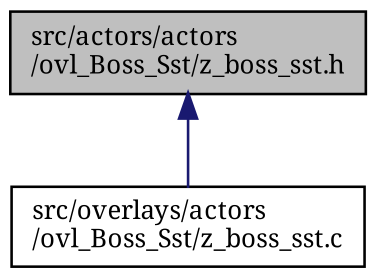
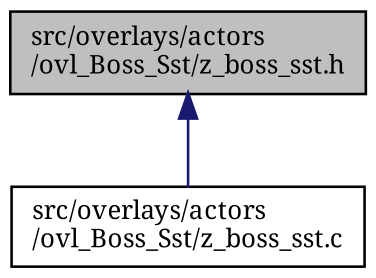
node "src/actors/actors /ovl_Boss_Sst/z_boss_sst.h": label "src/actors/actors /ovl_Boss_Sst/z_boss_sst.h" -> "src/overlays/actors /ovl_Boss_Sst/z_boss_sst.h"
